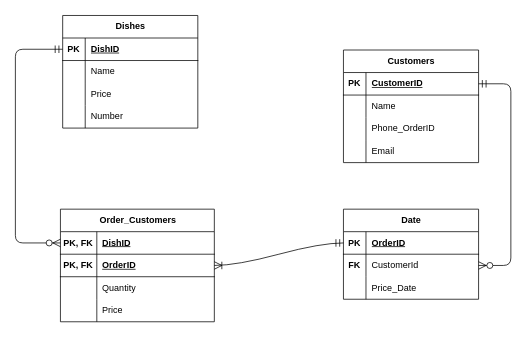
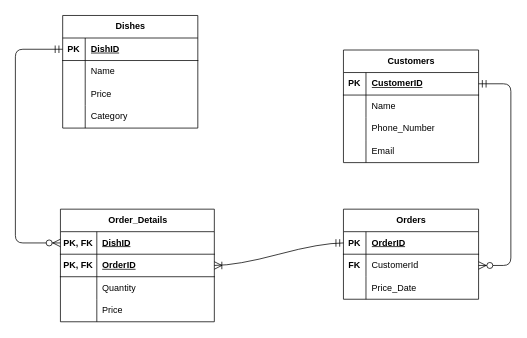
node "Number": label "Number" -> "Category"
node "Phone_OrderID": label "Phone_OrderID" -> "Phone_Number"
node "Order_Customers": label "Order_Customers" -> "Order_Details"
node "Date": label "Date" -> "Orders"
